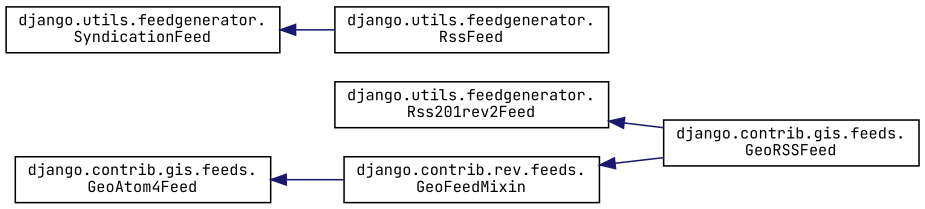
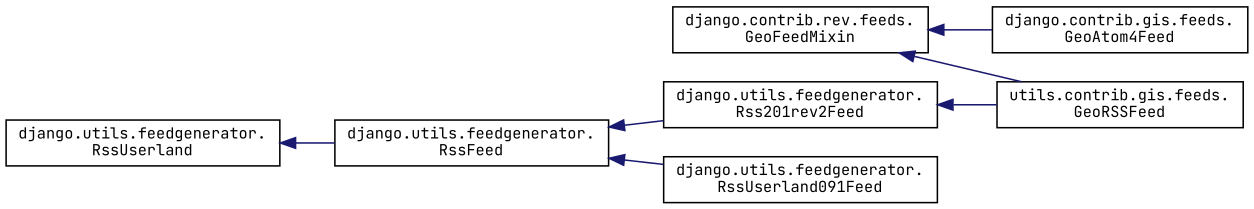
node "django.utils.feedgenerator. SyndicationFeed": label "django.utils.feedgenerator. SyndicationFeed" -> "django.utils.feedgenerator. RssUserland"
edge "django.utils.feedgenerator. Rss201rev2Feed" -> "django.utils.feedgenerator. RssFeed": added
node "django.contrib.gis.feeds. GeoRSSFeed": label "django.contrib.gis.feeds. GeoRSSFeed" -> "utils.contrib.gis.feeds. GeoRSSFeed"
edge "django.contrib.rev.feeds. GeoFeedMixin" -> "django.contrib.gis.feeds. GeoAtom4Feed": reversed
node "django.utils.feedgenerator. RssUserland091Feed": added
